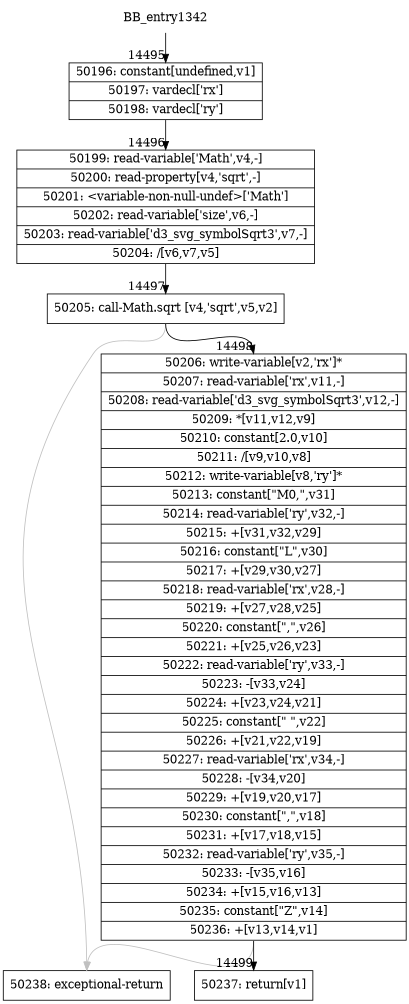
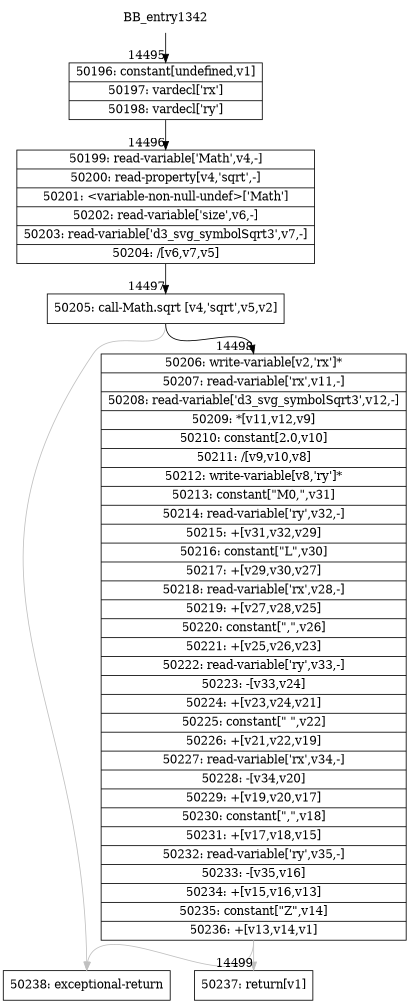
edge "50206: write-variable[v2,'rx']*" -> "50237: return[v1]": color black -> gray
